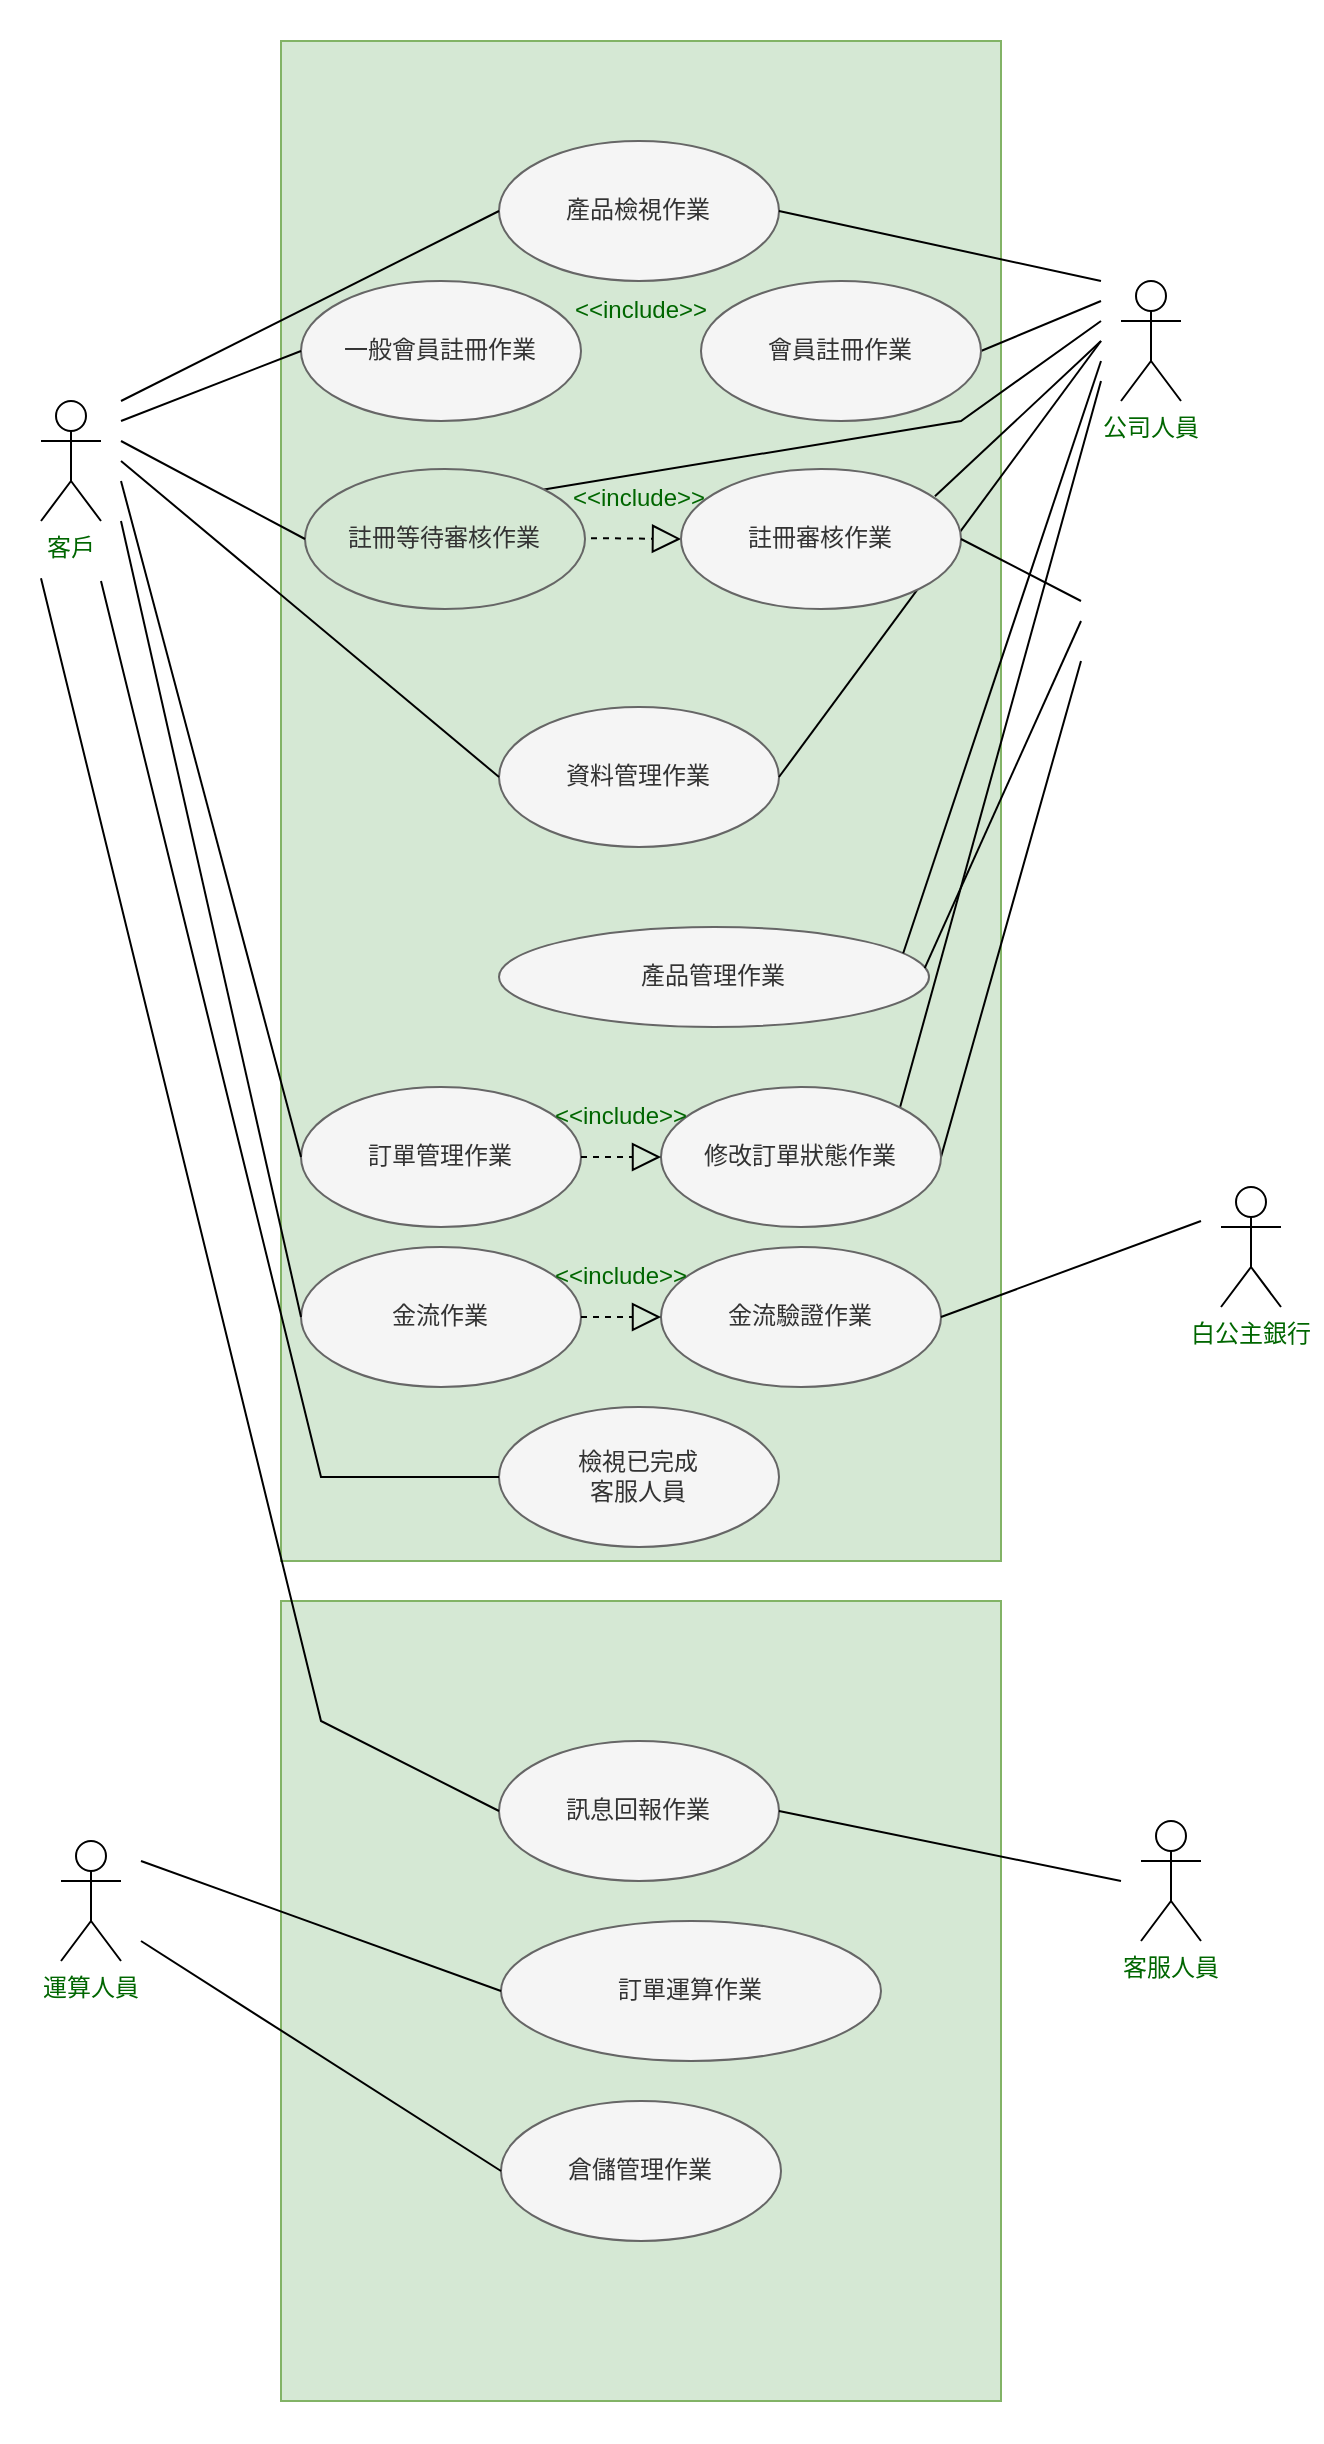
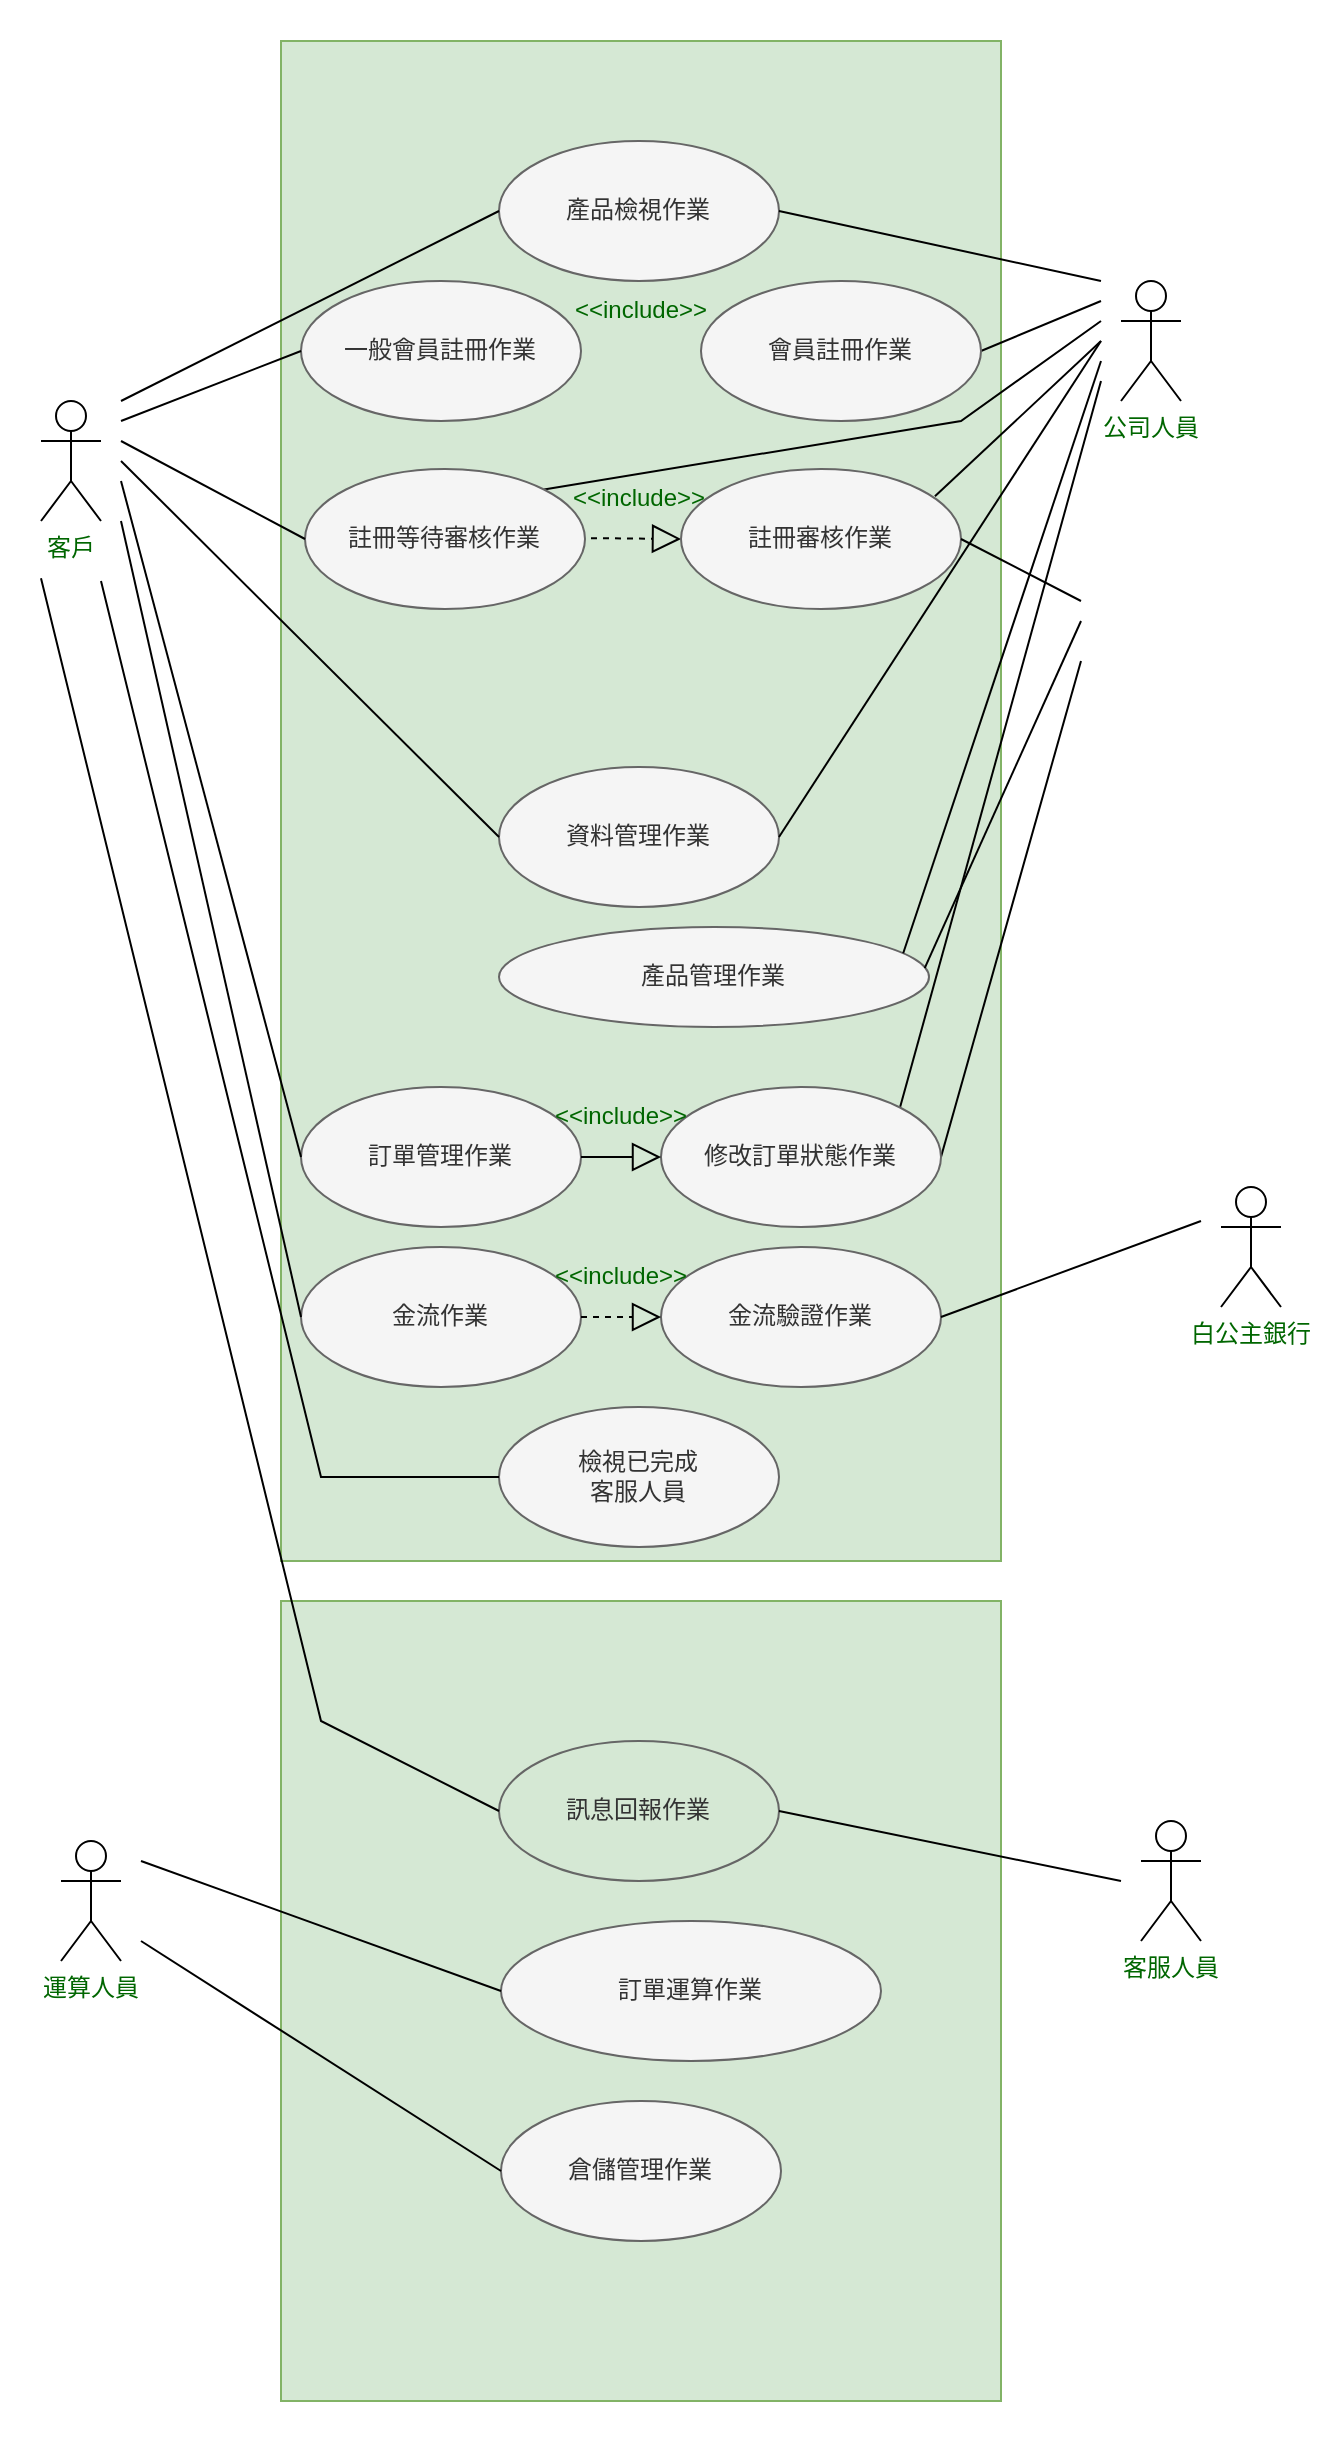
node "註冊等待審核作業": fillcolor #d5e8d4 -> #f5f5f5
node "資料管理作業": moved (639, 777) -> (639, 837)
edge "訂單管理作業" -> "修改訂單狀態作業": style dashed -> solid
node "訊息回報作業": fillcolor #f5f5f5 -> #d5e8d4
